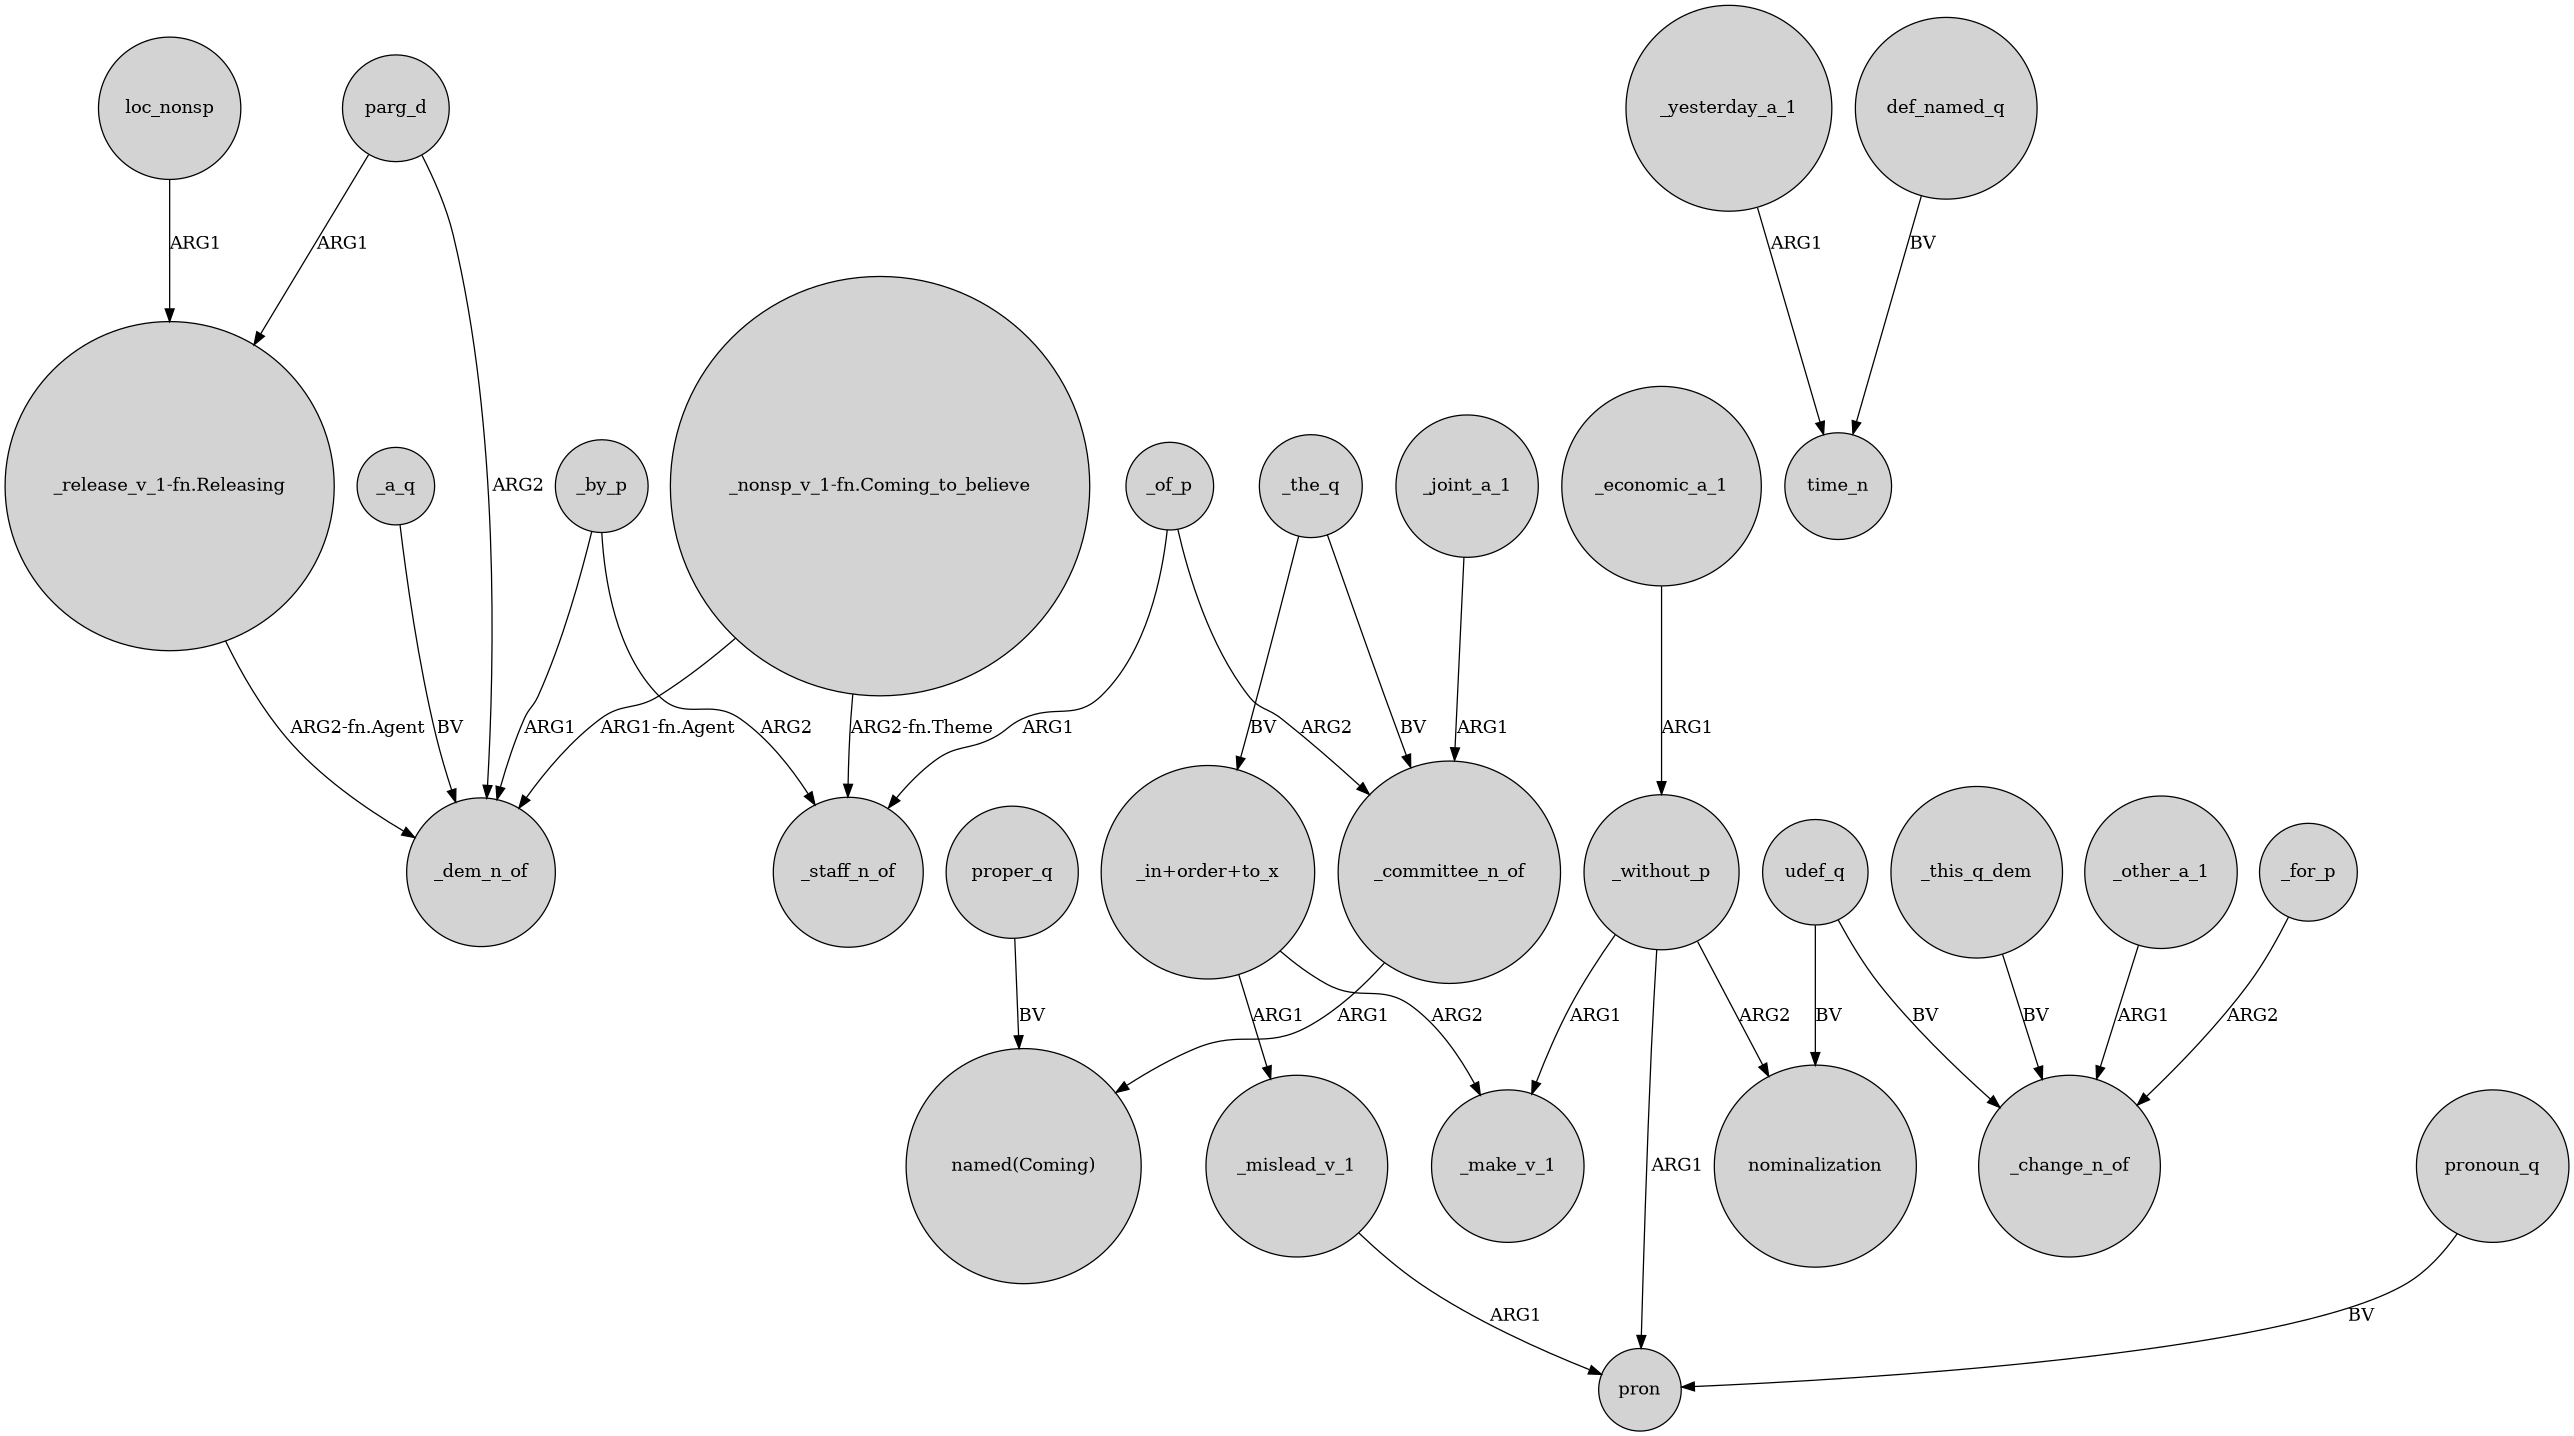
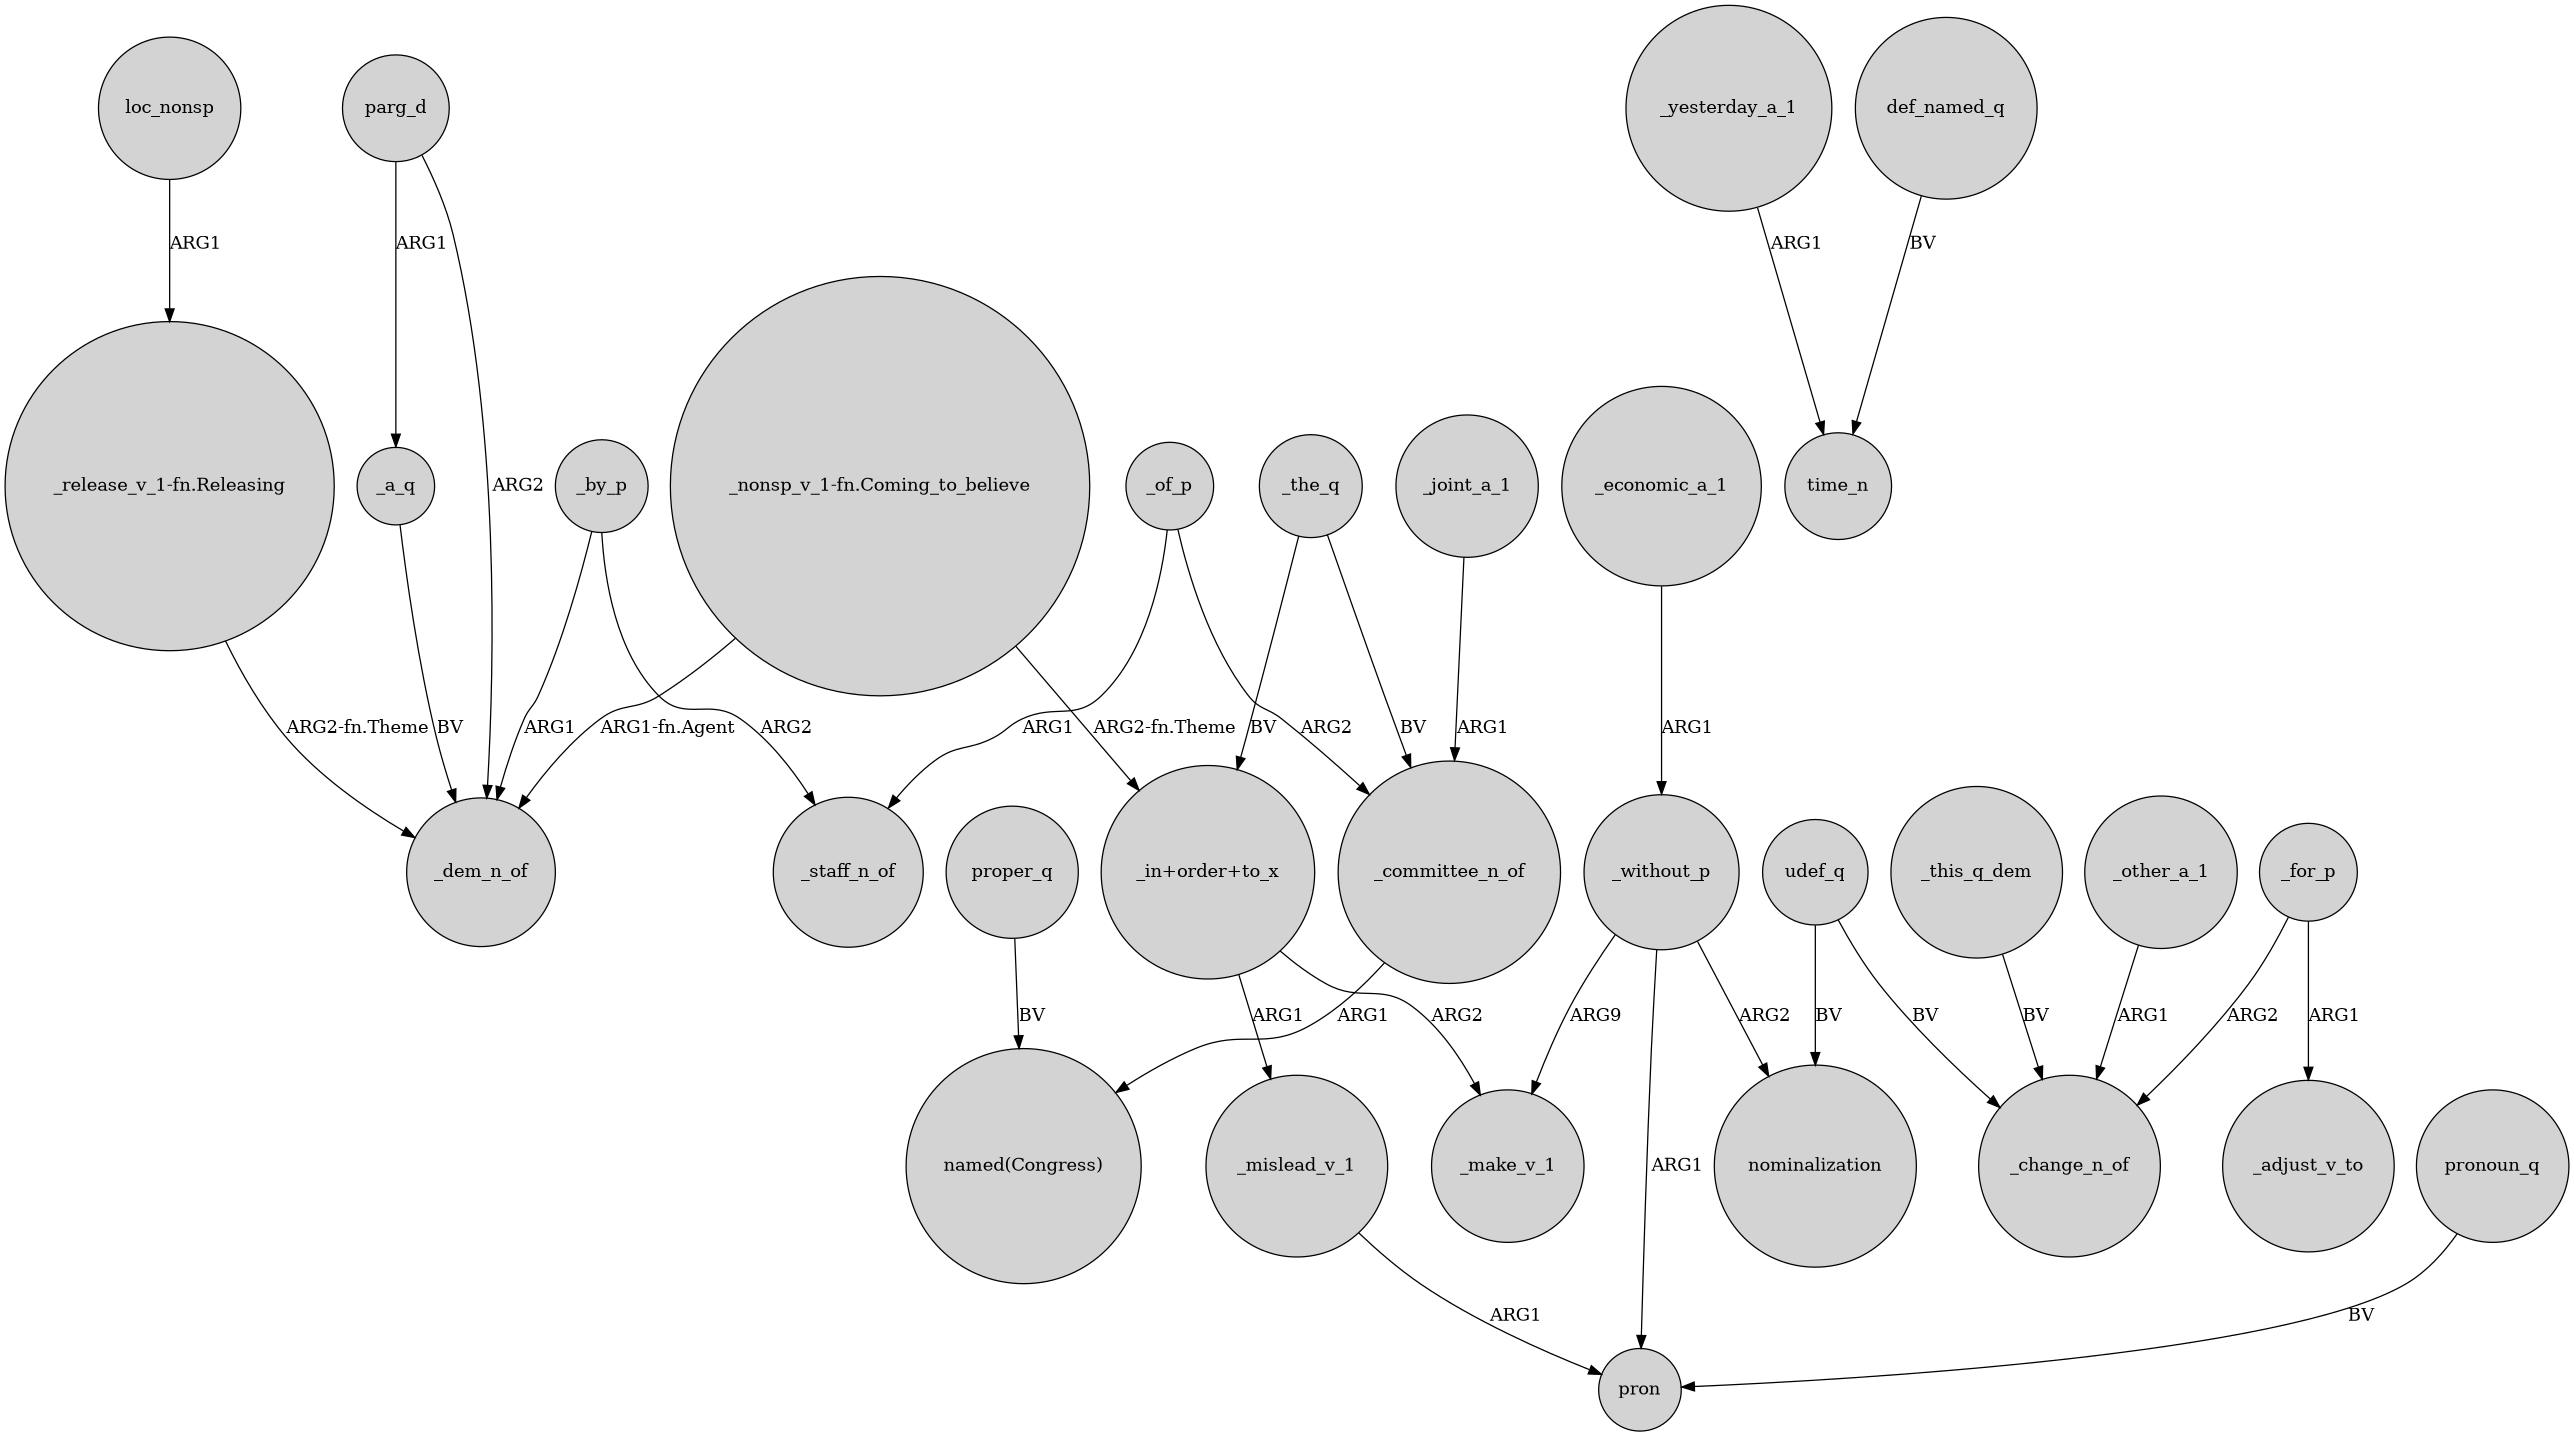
edge "parg_d" -> "_release_v_1-fn.Releasing": now "parg_d" -> "_a_q"
edge "_release_v_1-fn.Releasing" -> "_dem_n_of": label "ARG2-fn.Agent" -> "ARG2-fn.Theme"
edge "_nonsp_v_1-fn.Coming_to_believe" -> "_staff_n_of": now "_nonsp_v_1-fn.Coming_to_believe" -> "_in+order+to_x"
edge "_without_p" -> "_make_v_1": label "ARG1" -> "ARG9"
node "named(Coming)": label "named(Coming)" -> "named(Congress)"
node "_adjust_v_to": added
